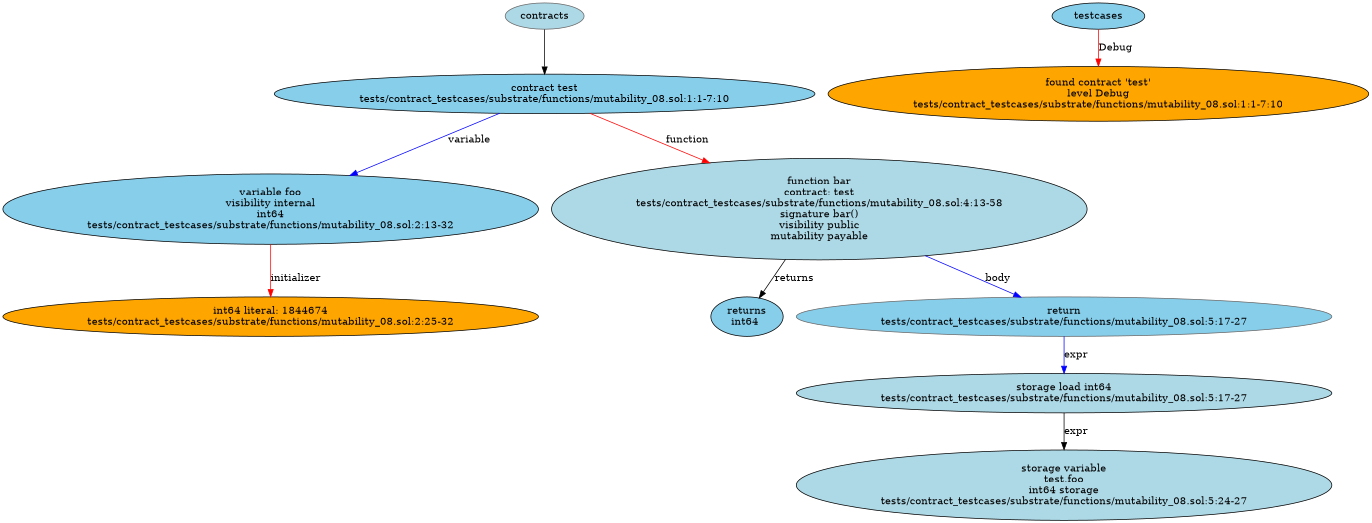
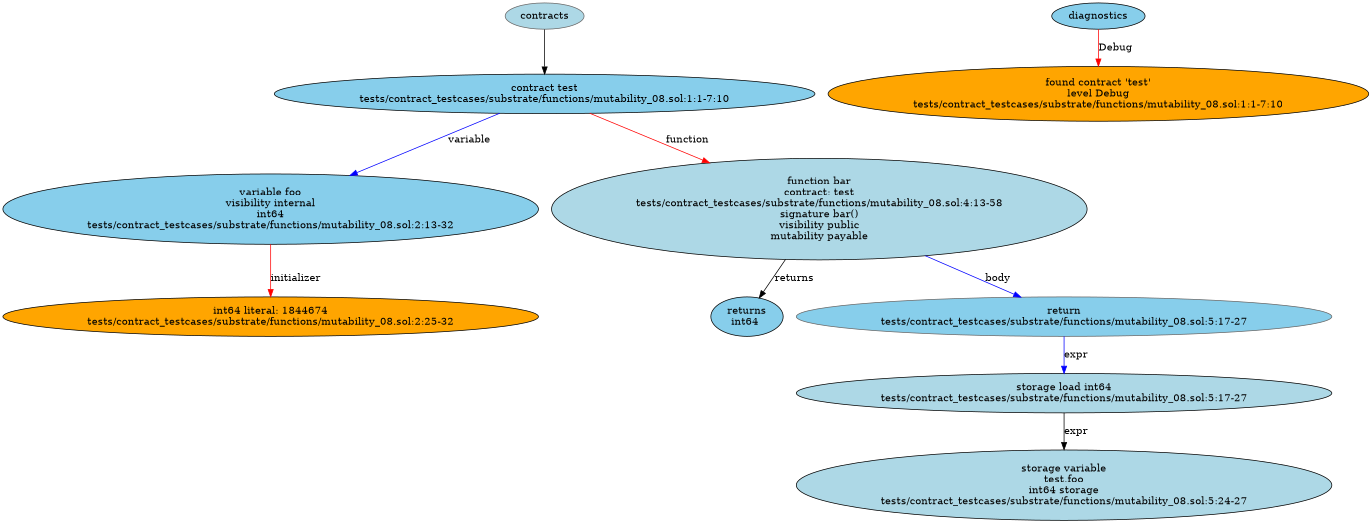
node "testcases": label "testcases" -> "diagnostics"
